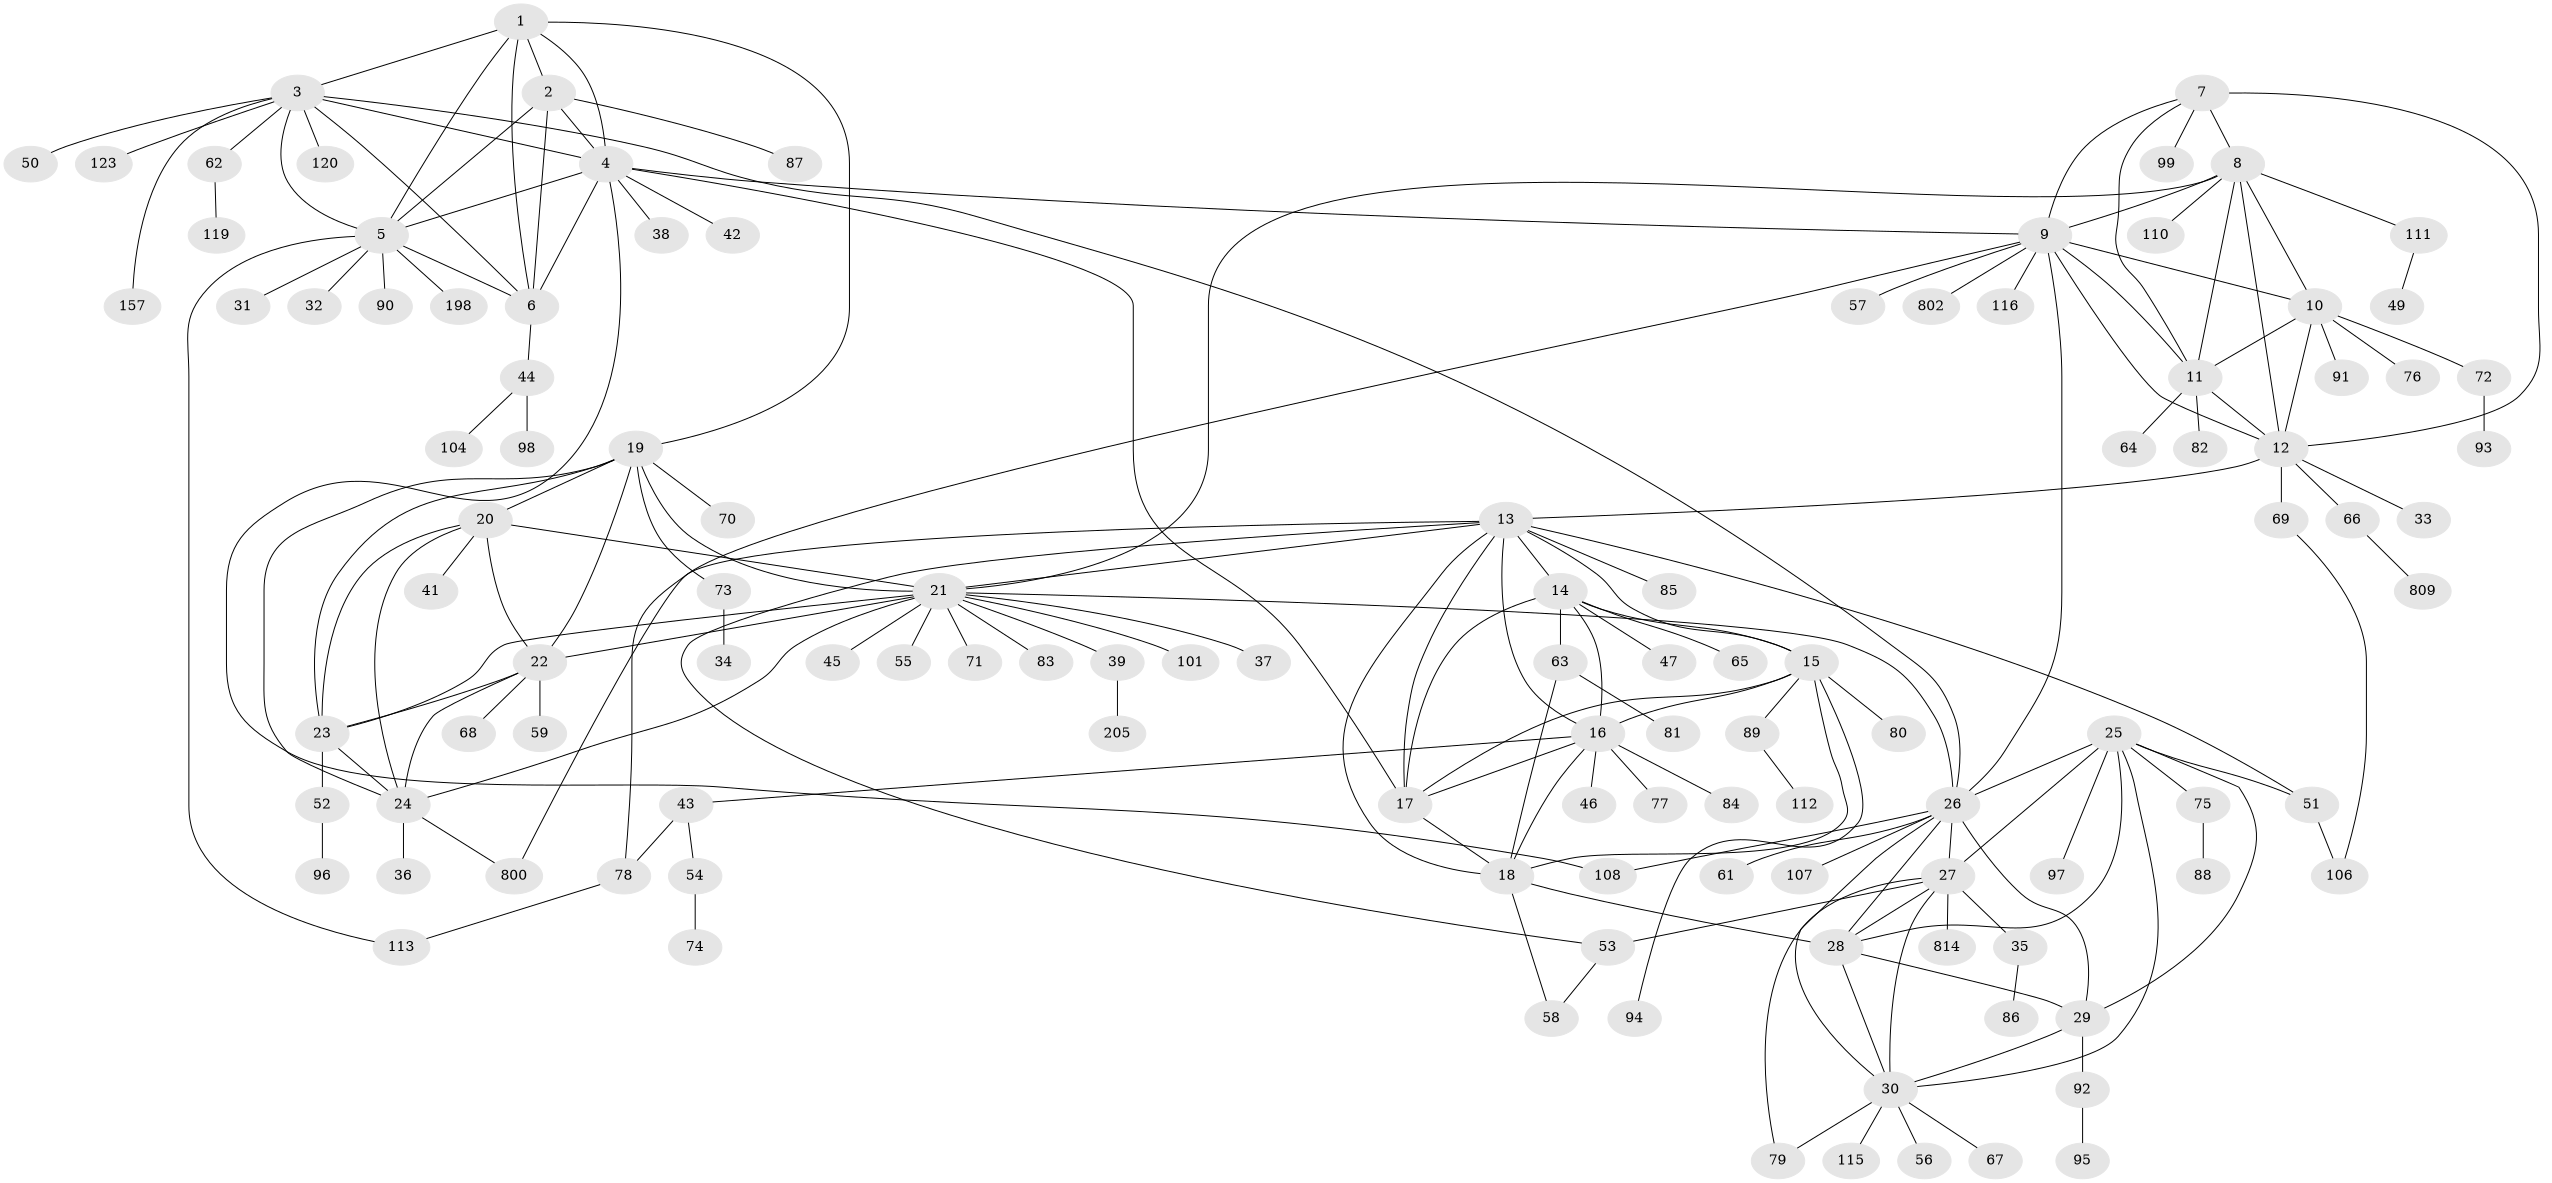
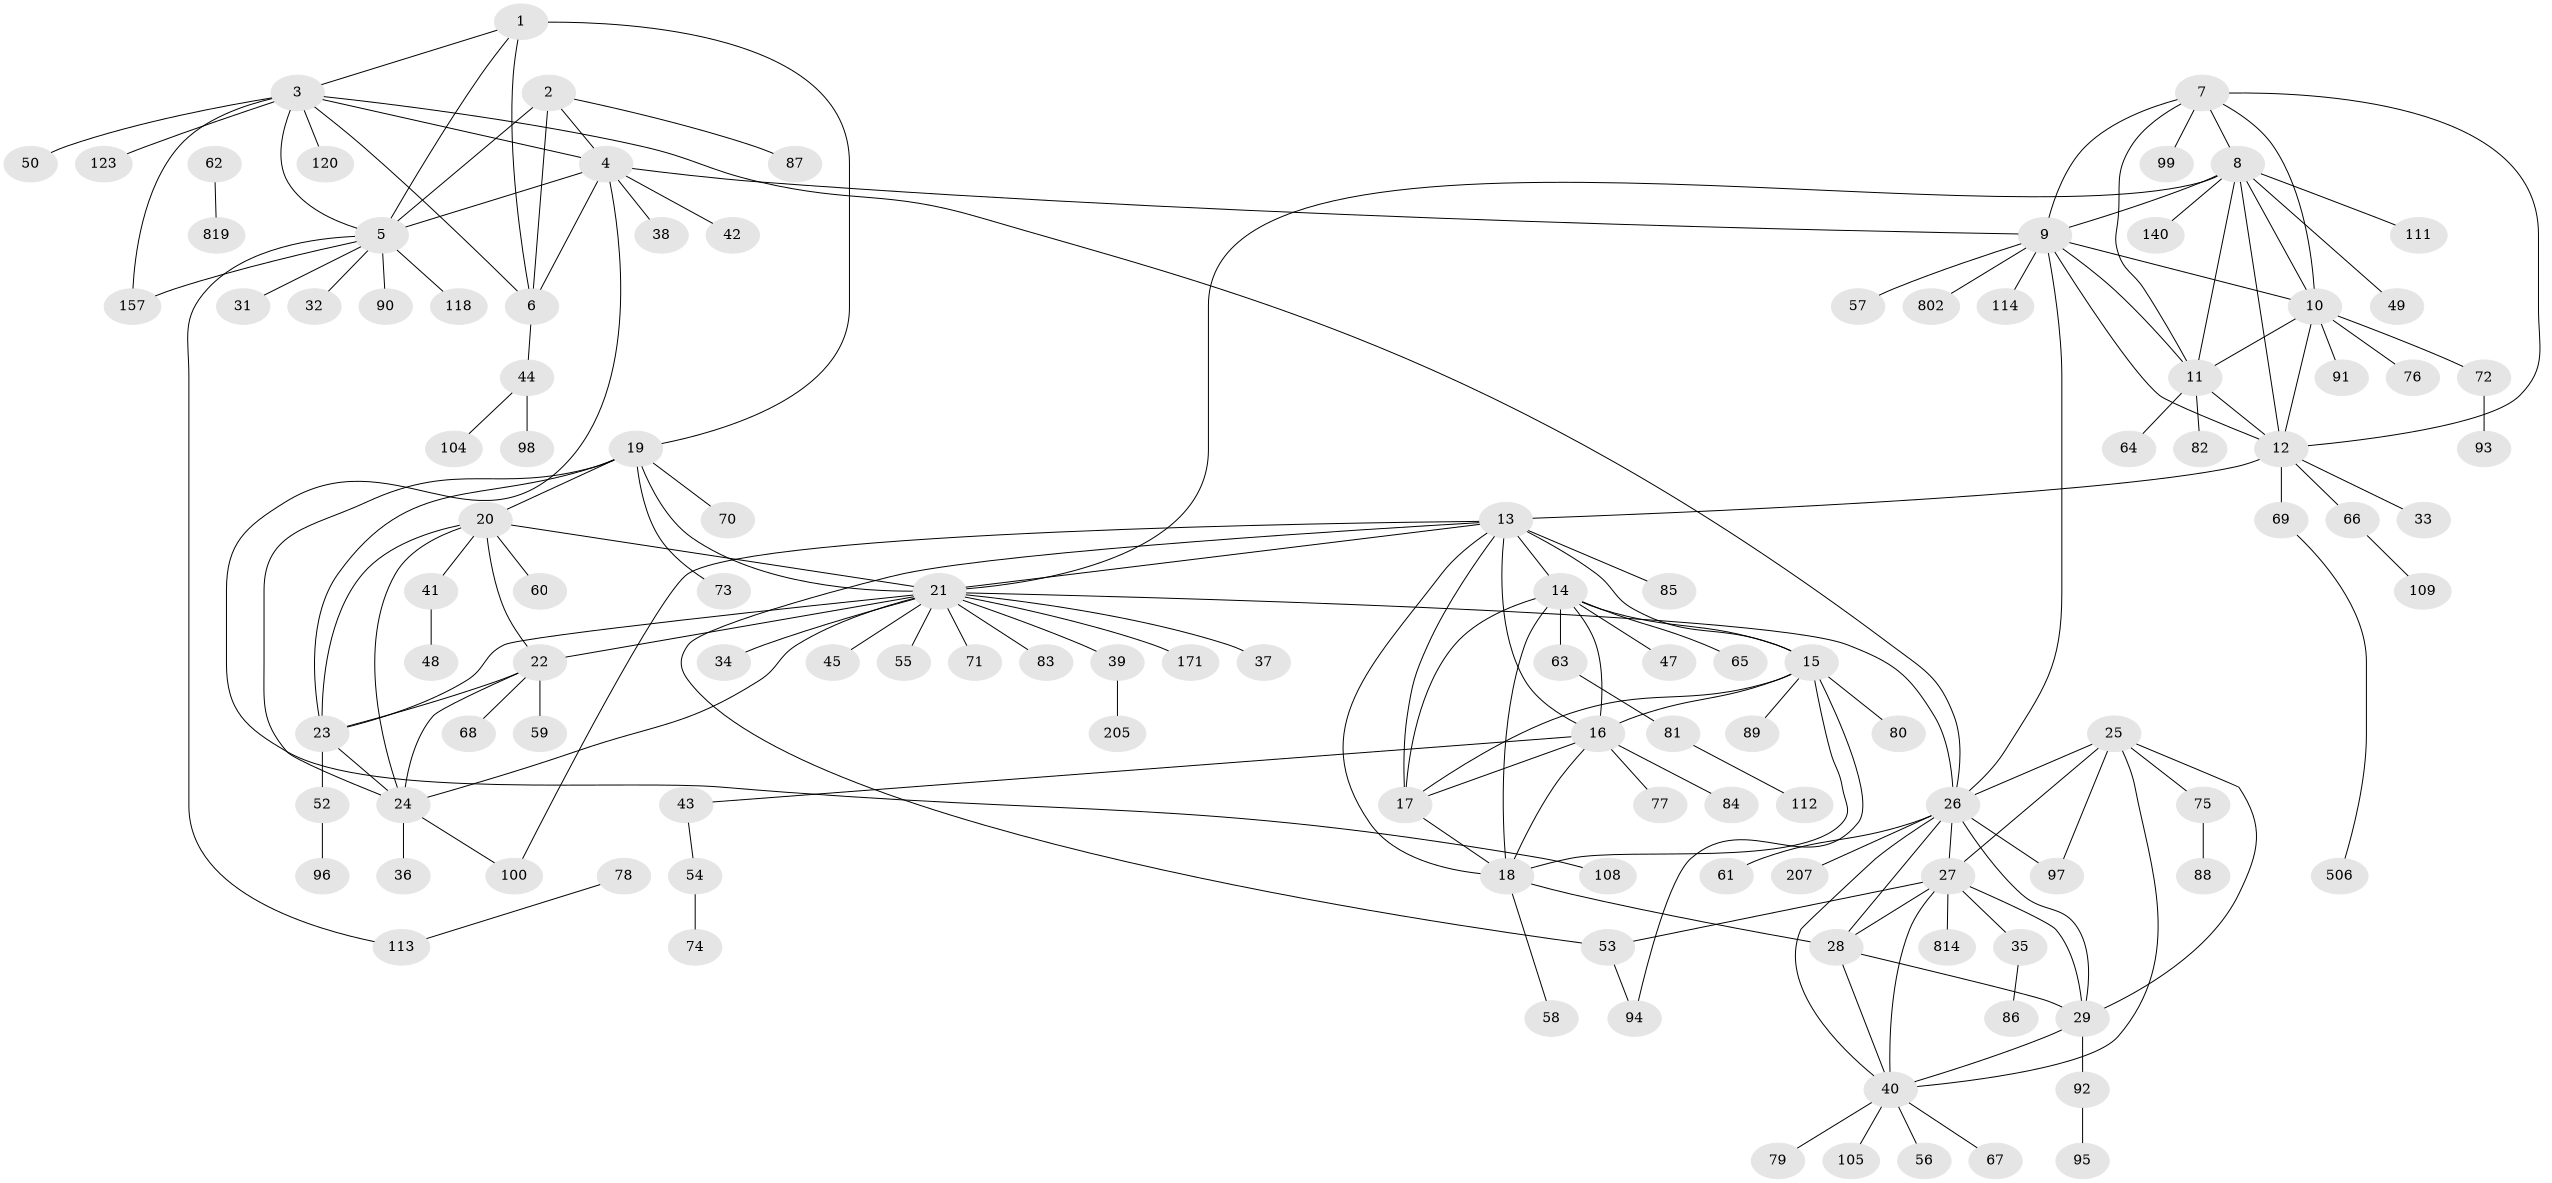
edge "1" -- "2": removed
edge "1" -- "4": removed
edge "3" -- "62": removed
edge "7" -- "10": added
node "119": label "119" -> "819"
node "110": label "110" -> "140"
edge "5" -- "6": now "5" -- "157"
edge "111" -- "49": now "8" -- "49"
node "198": label "198" -> "118"
node "116": label "116" -> "114"
edge "4" -- "17": removed
edge "9" -- "78": removed
edge "19" -- "22": removed
node "60": added
node "809": label "809" -> "109"
edge "73" -- "34": now "21" -- "34"
node "48": added
node "101": label "101" -> "171"
edge "63" -- "18": now "14" -- "18"
edge "89" -- "112": now "81" -- "112"
node "46": removed
node "51": removed
edge "26" -- "108": now "26" -- "97"
edge "43" -- "78": removed
node "800": label "800" -> "100"
node "107": label "107" -> "207"
node "106": label "106" -> "506"
edge "25" -- "28": removed
edge "27" -- "79": now "27" -- "29"
edge "53" -- "58": now "53" -- "94"
node "30": label "30" -> "40"
node "115": label "115" -> "105"
